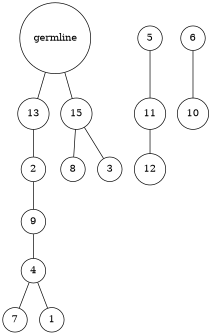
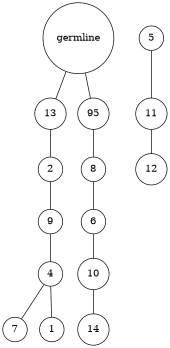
node "15": label "15" -> "95"
node "3": removed
edge "8" -- "6": added
node "14": added
